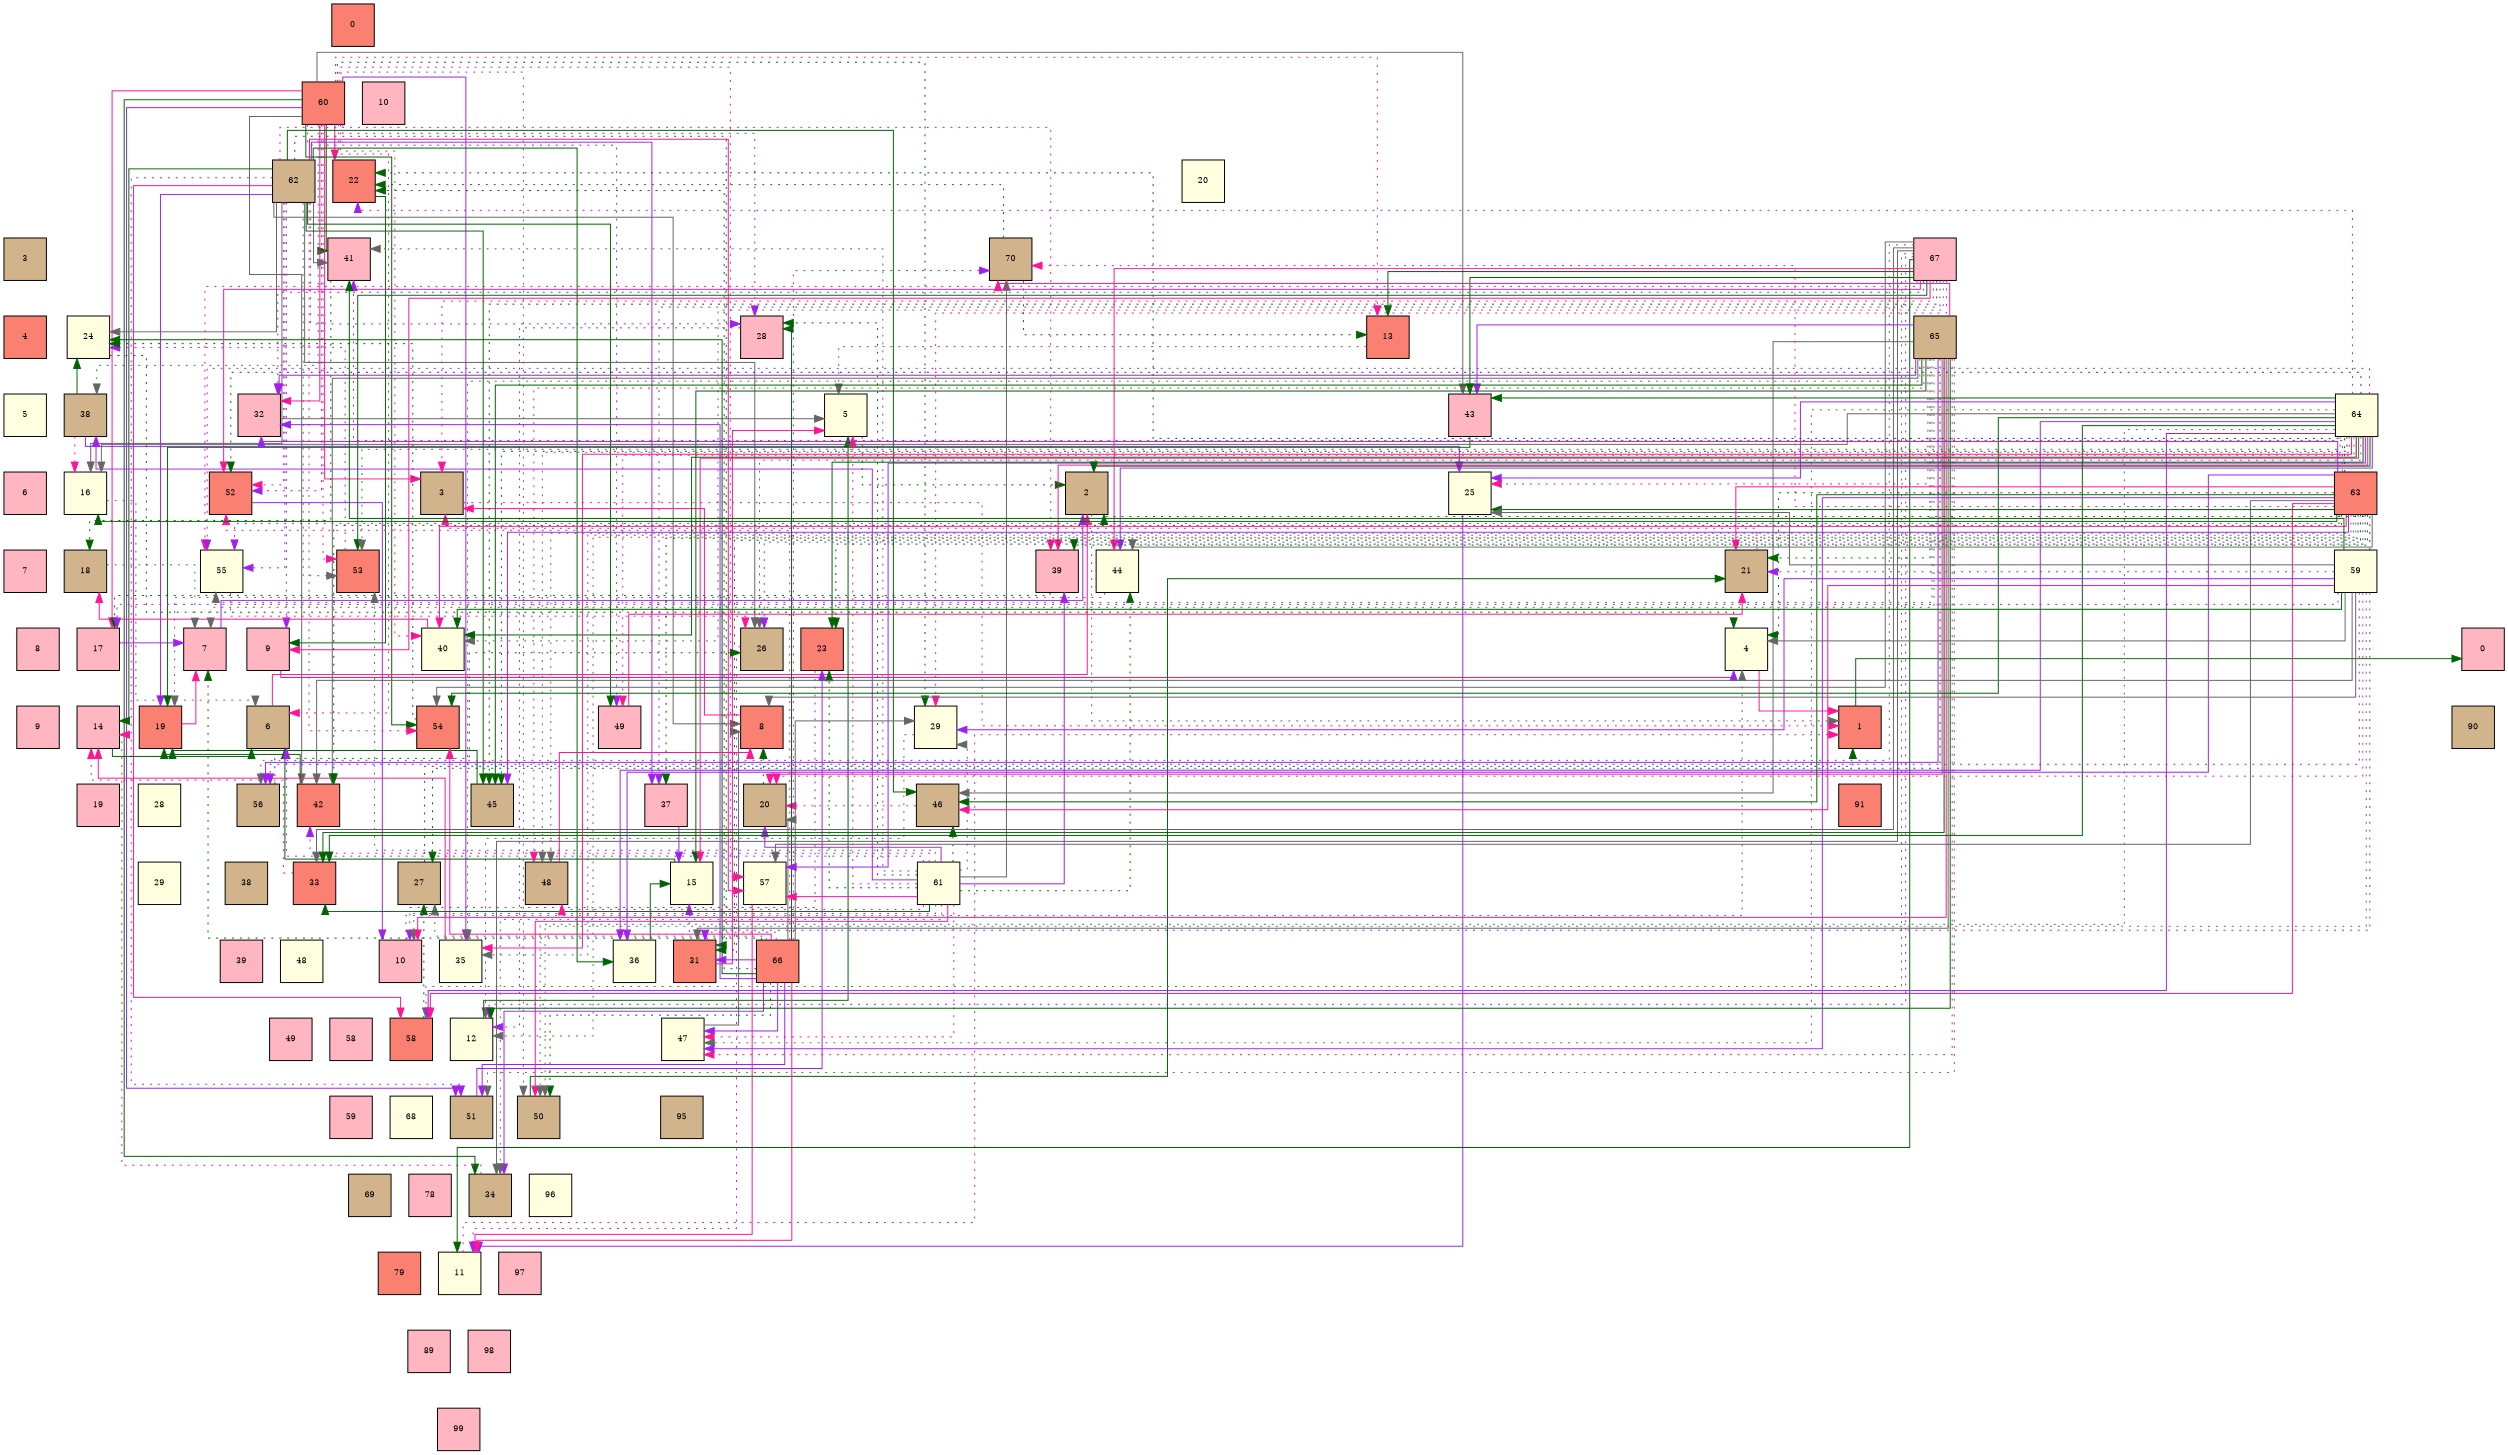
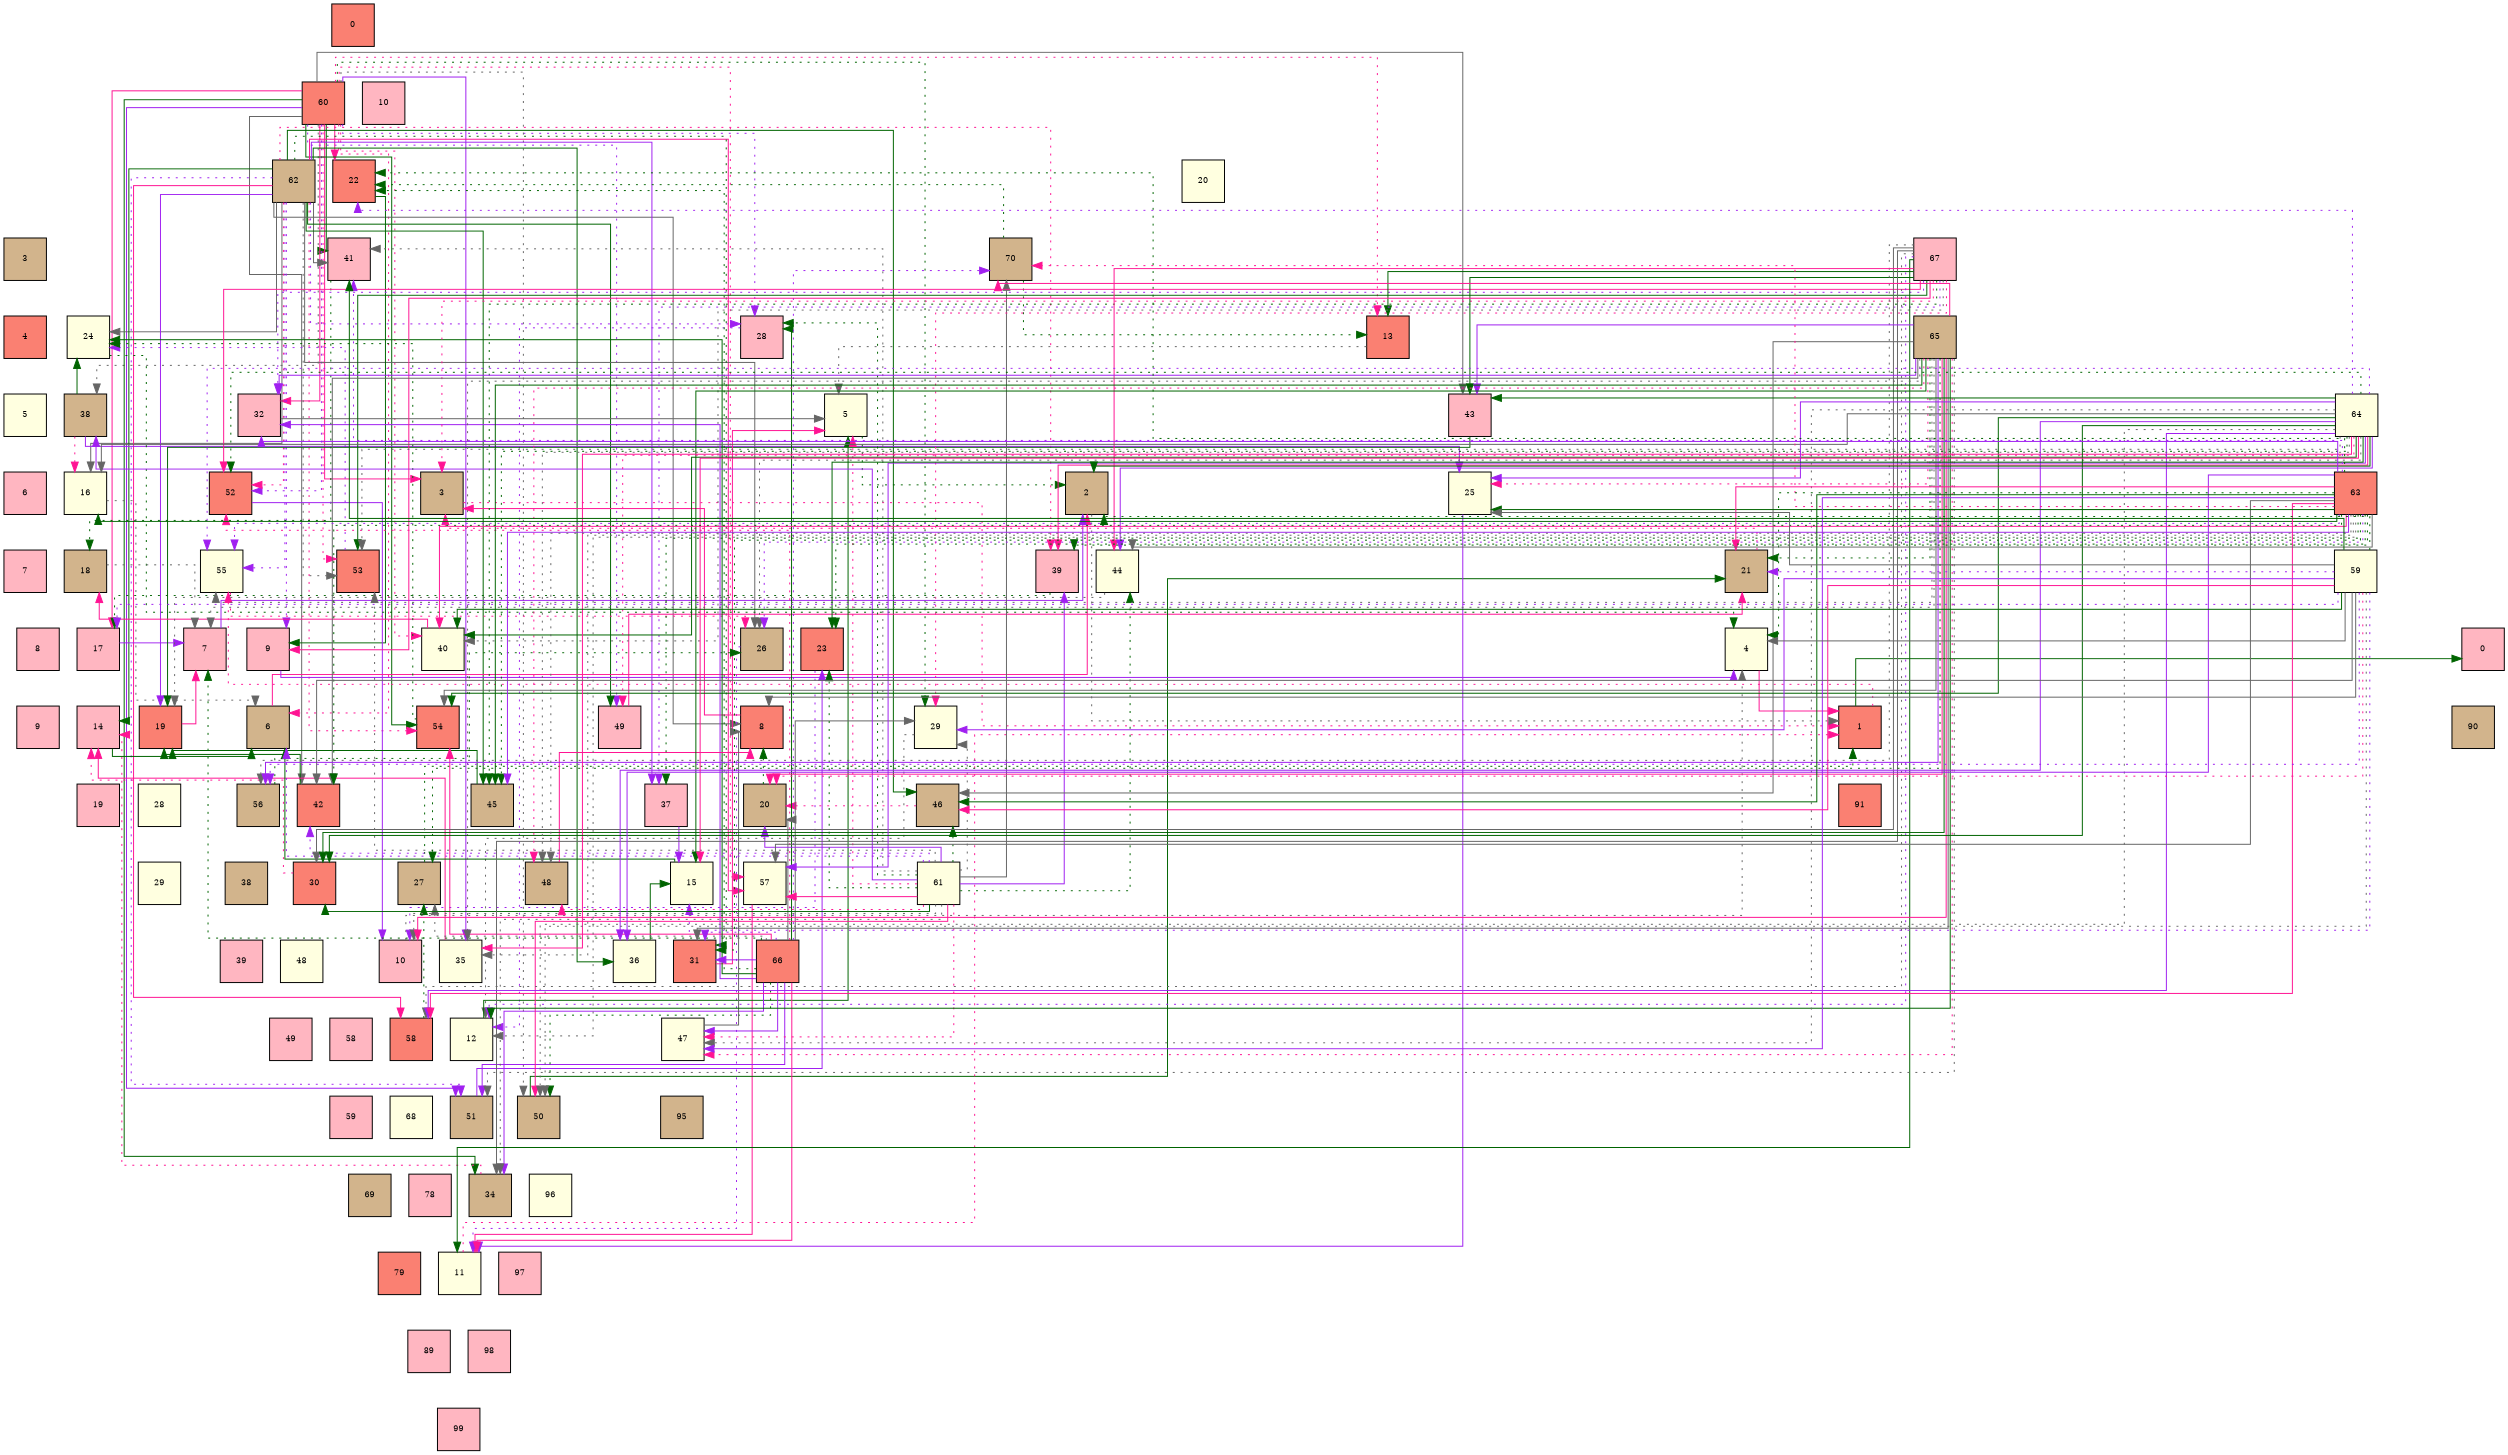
edge "67" -> "55": now "1" -> "55"
edge "67" -> "54": now "65" -> "54"
node "33": label "33" -> "30"
